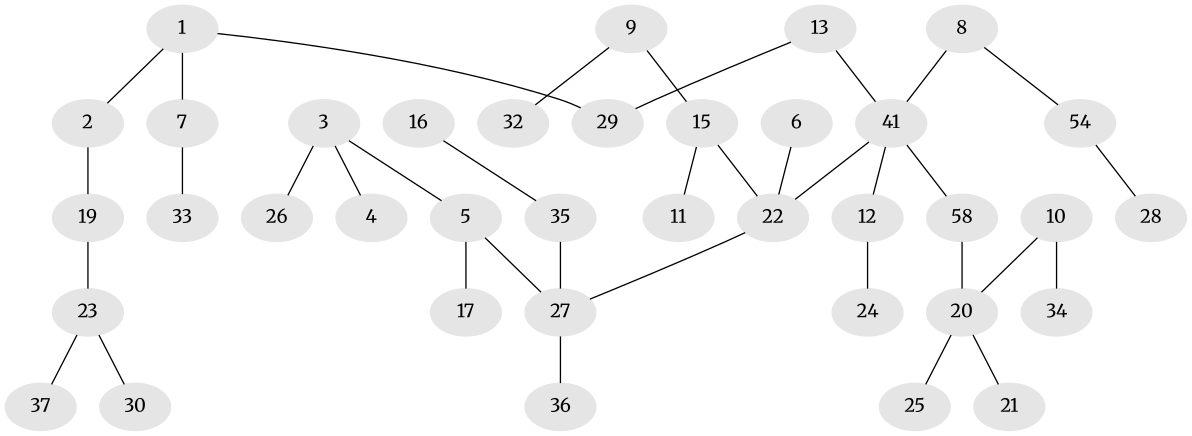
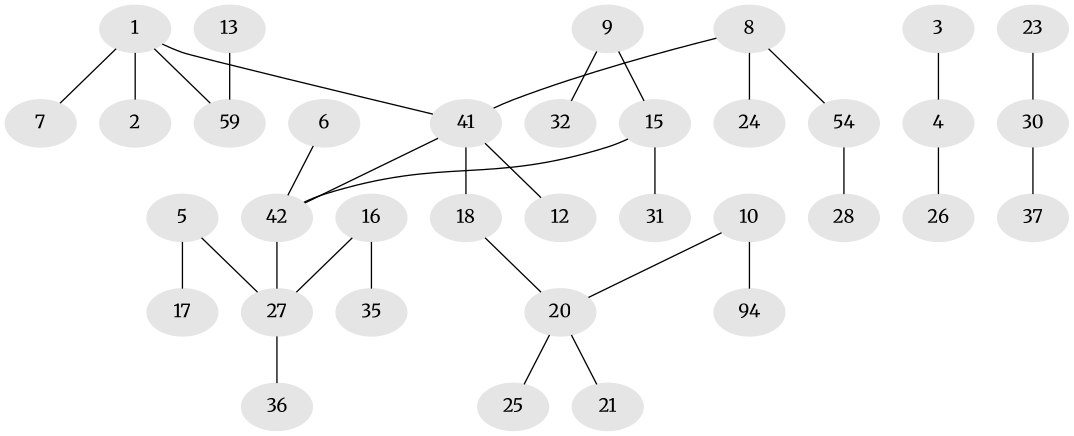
edge "13" -- "41": now "1" -- "41"
node "29": label "29" -> "59"
edge "3" -- "26": now "4" -- "26"
edge "3" -- "5": removed
node "19": removed
node "33": removed
node "11": label "11" -> "31"
node "22": label "22" -> "42"
node "58": label "58" -> "18"
edge "35" -- "27": now "16" -- "27"
edge "12" -- "24": now "8" -- "24"
node "34": label "34" -> "94"
edge "23" -- "37": now "30" -- "37"
